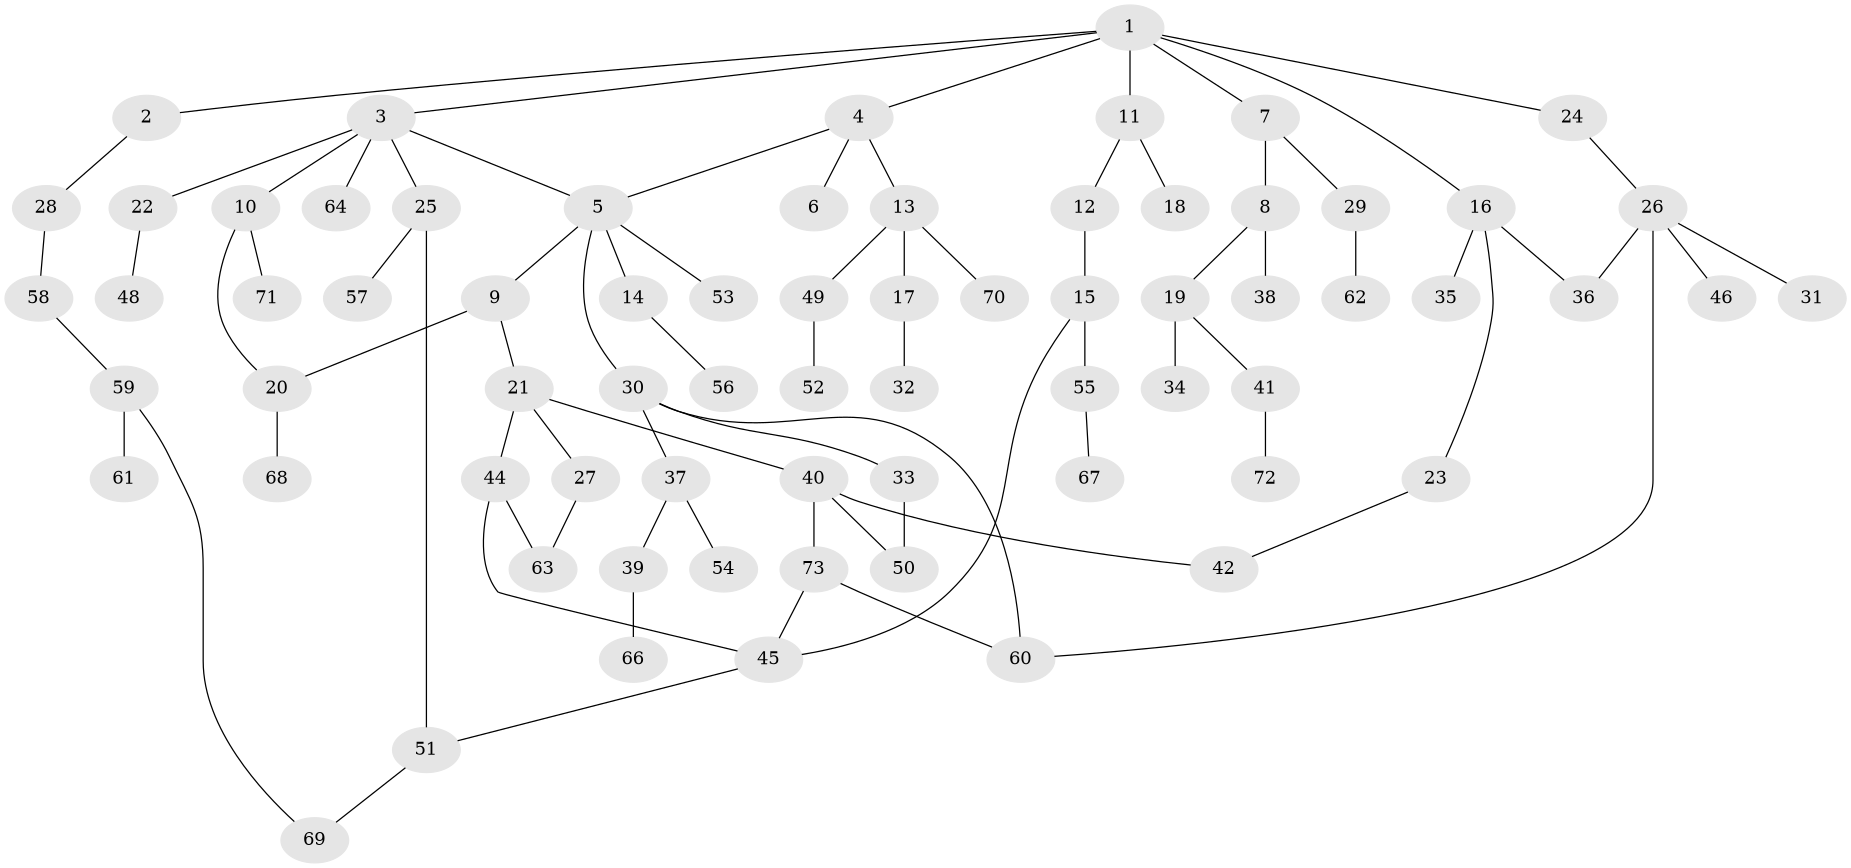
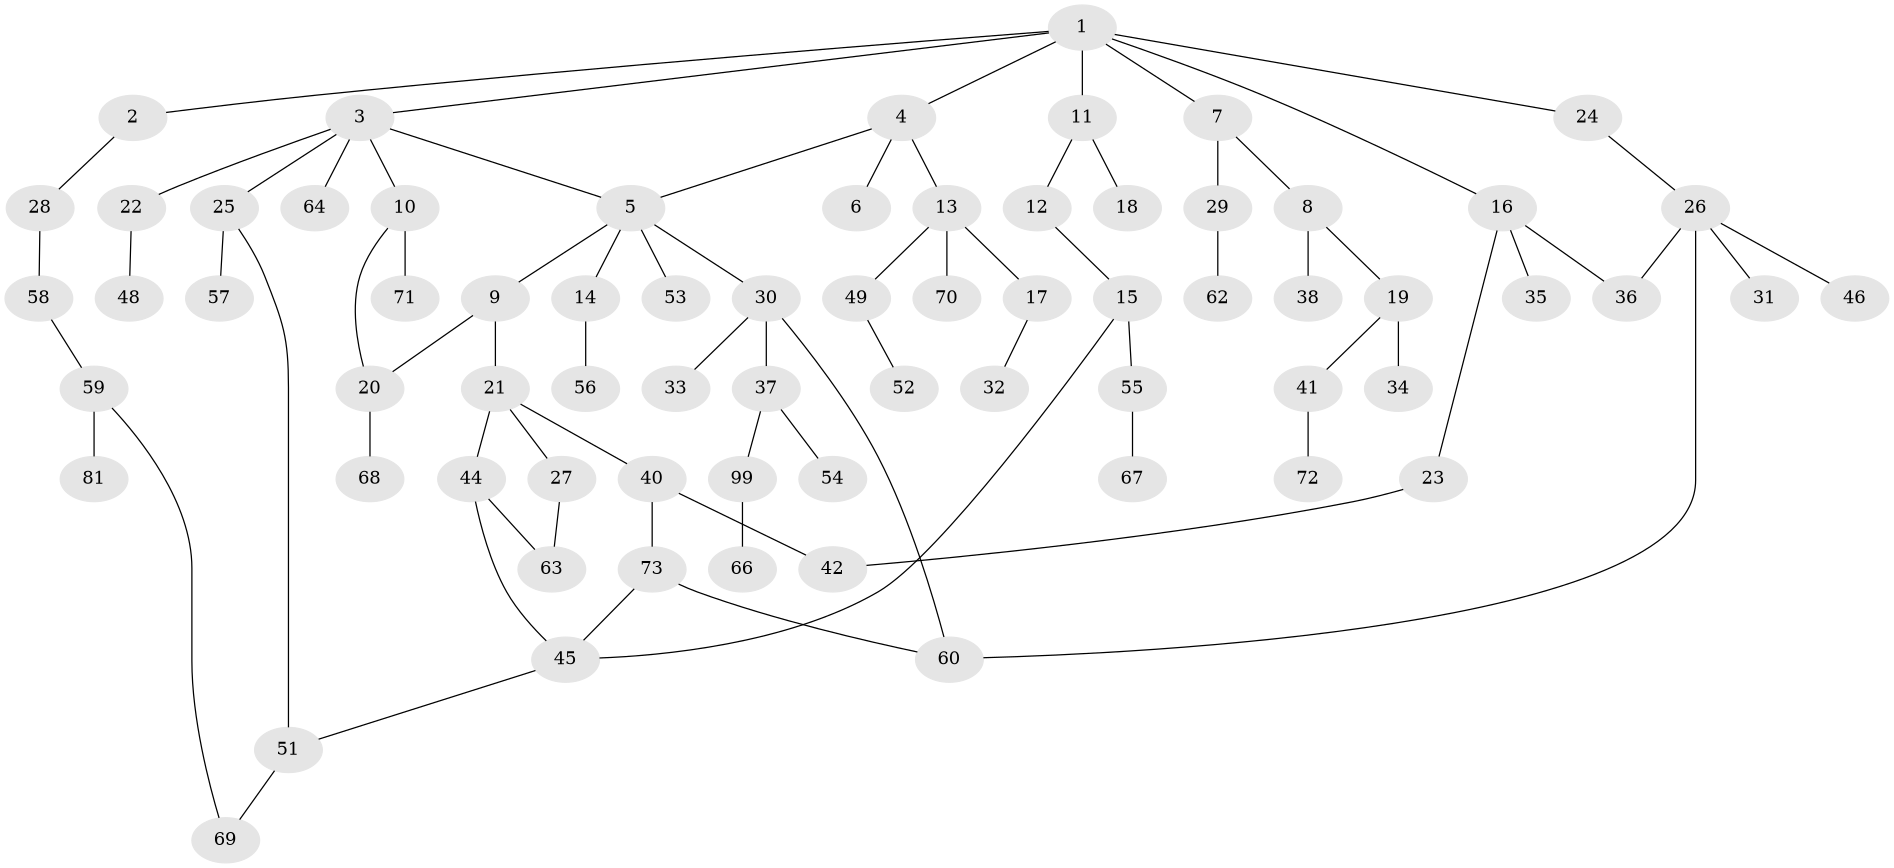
node "61": label "61" -> "81"
node "39": label "39" -> "99"
node "50": removed
